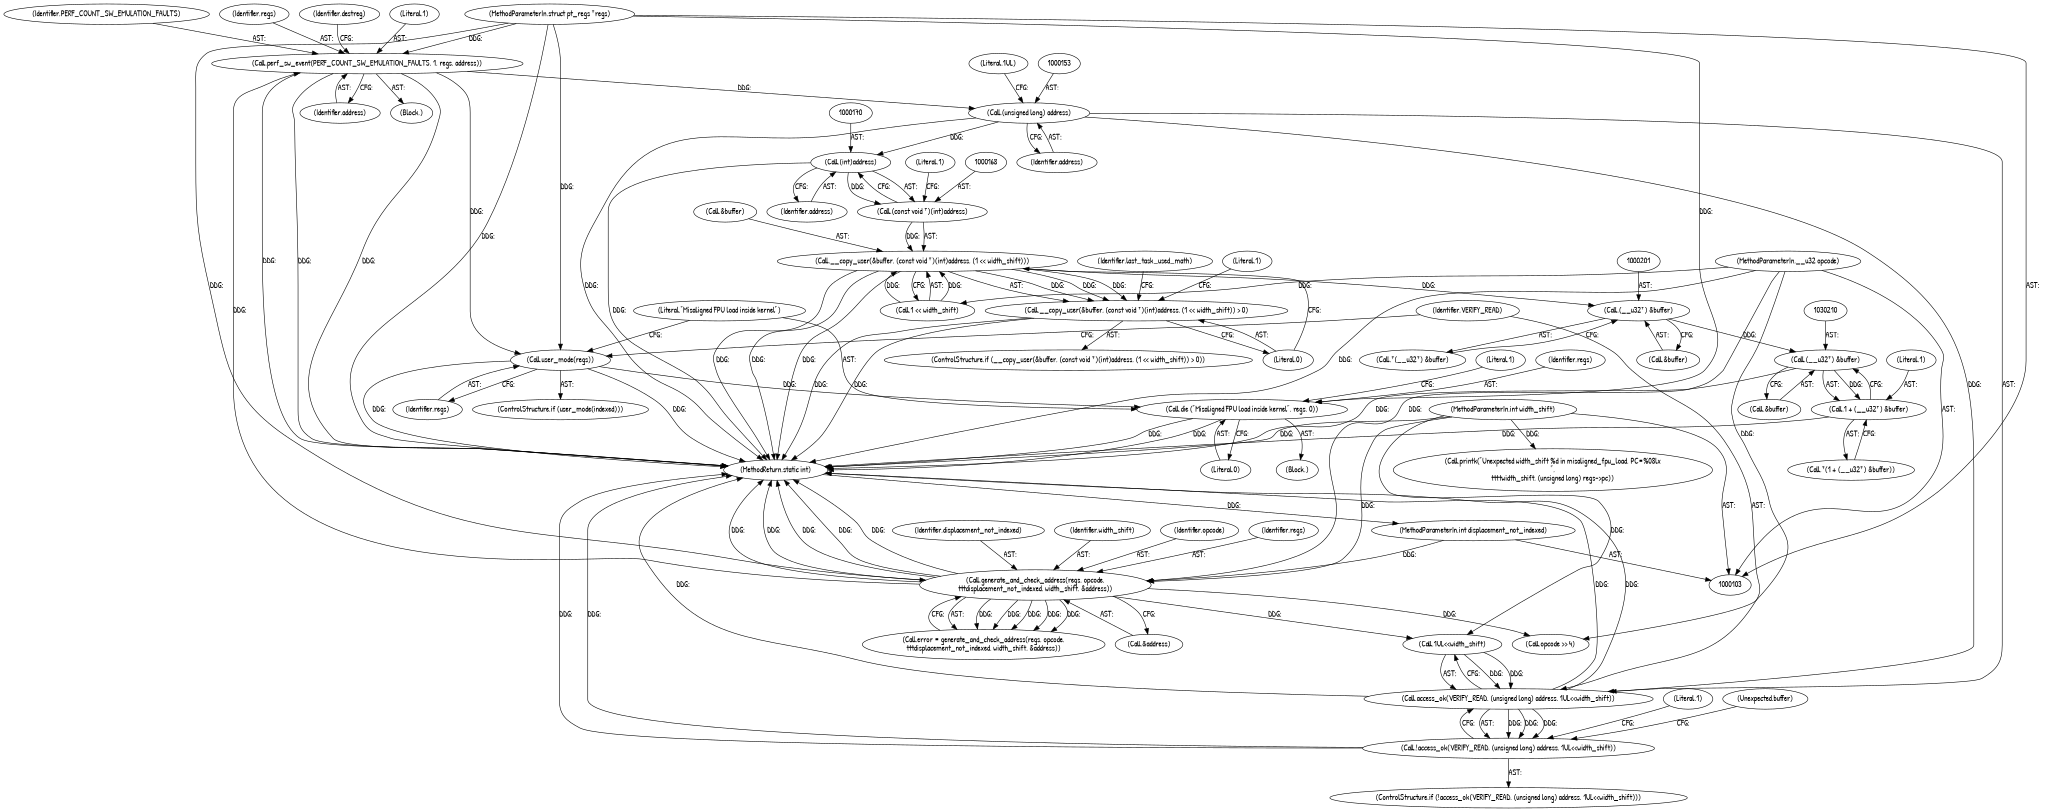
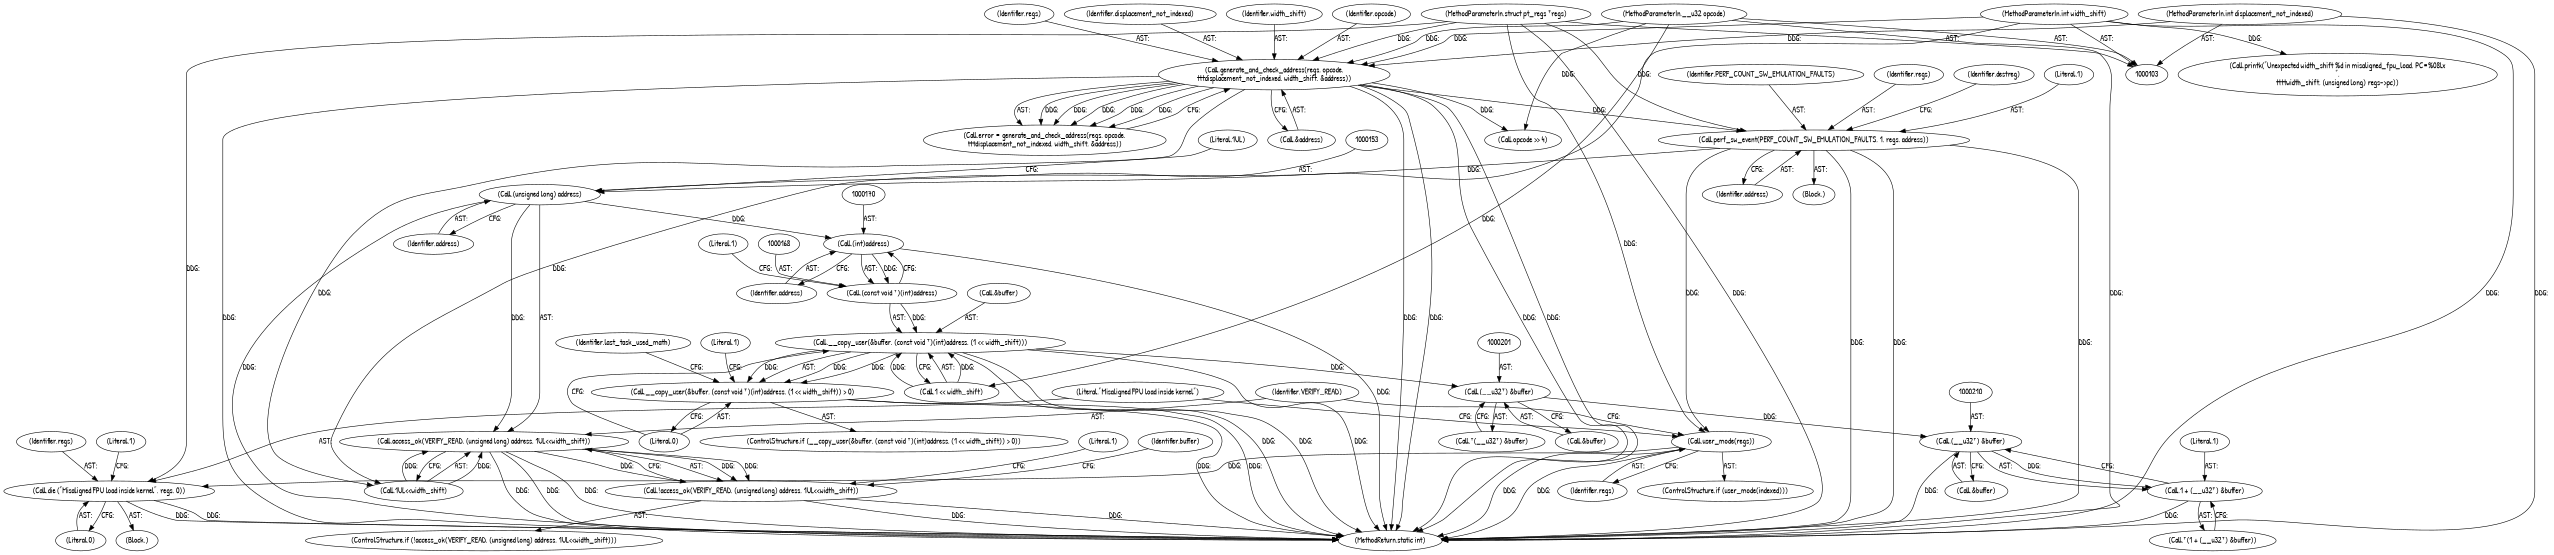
node "1030210": label "1030210" -> "1000210"
edge "(MethodReturn,static int)" -> "(MethodParameterIn,int displacement_not_indexed)": reversed
node "(Unexpected,buffer)": label "(Unexpected,buffer)" -> "(Identifier,buffer)"
